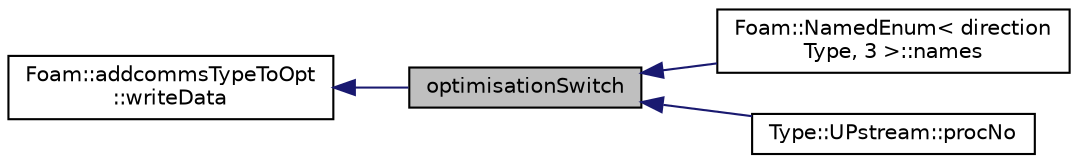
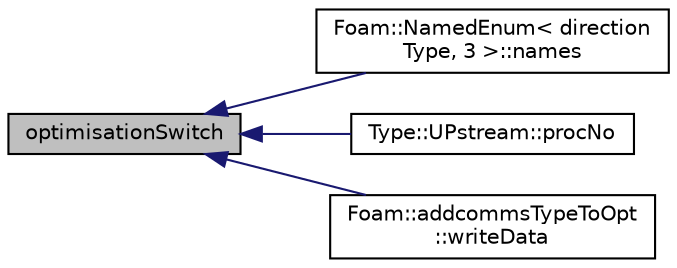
edge "optimisationSwitch" -> "Foam::addcommsTypeToOpt ::writeData": reversed
